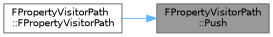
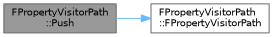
edge "FPropertyVisitorPath ::FPropertyVisitorPath" -> "FPropertyVisitorPath ::Push": reversed
